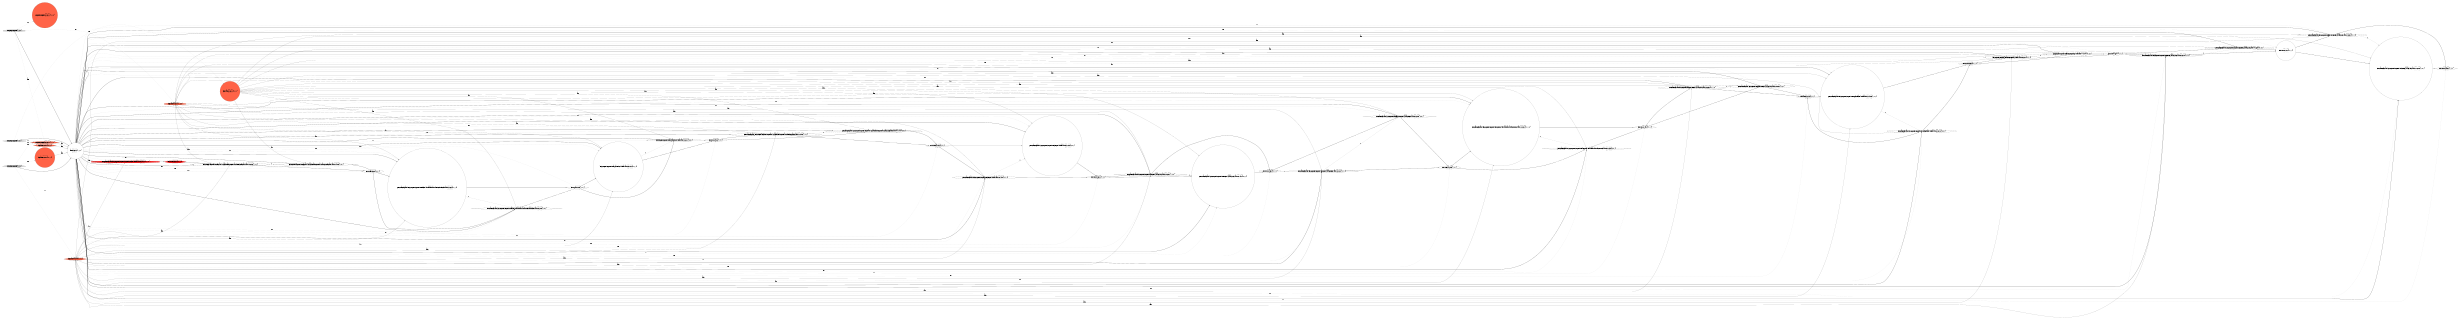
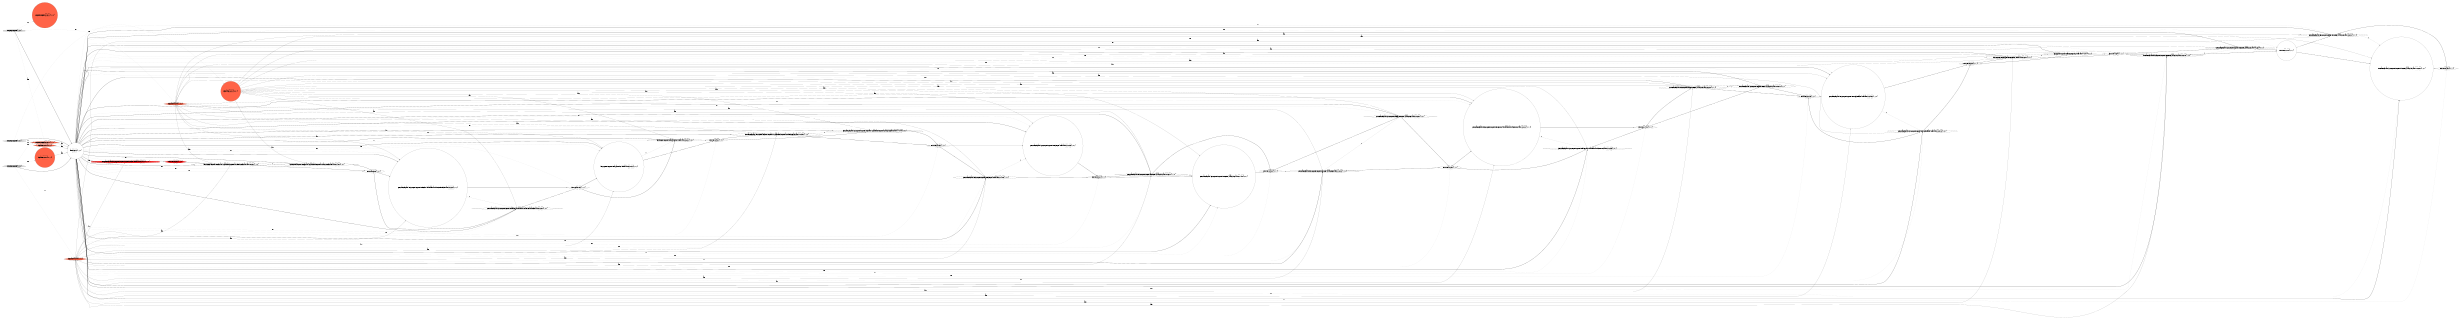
node "Object value@@@2@@@['1', '0', '0']": shape octagon -> hexagon
